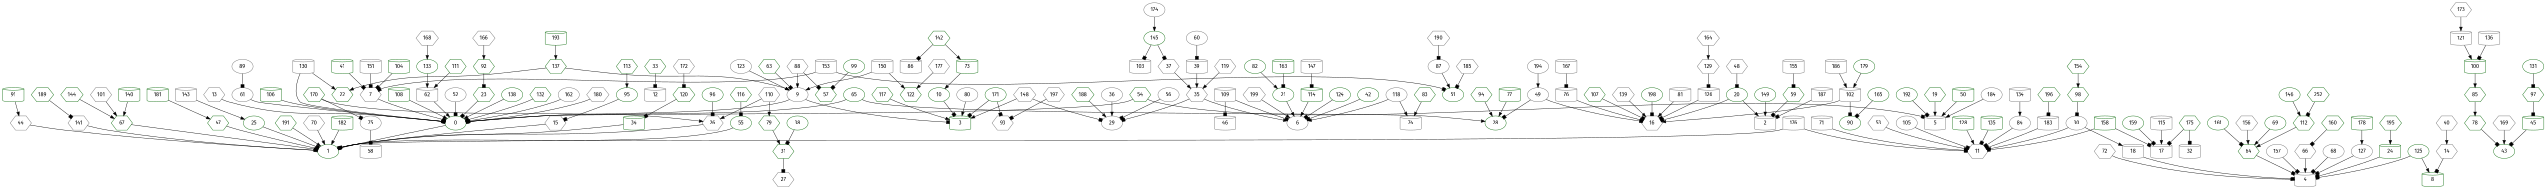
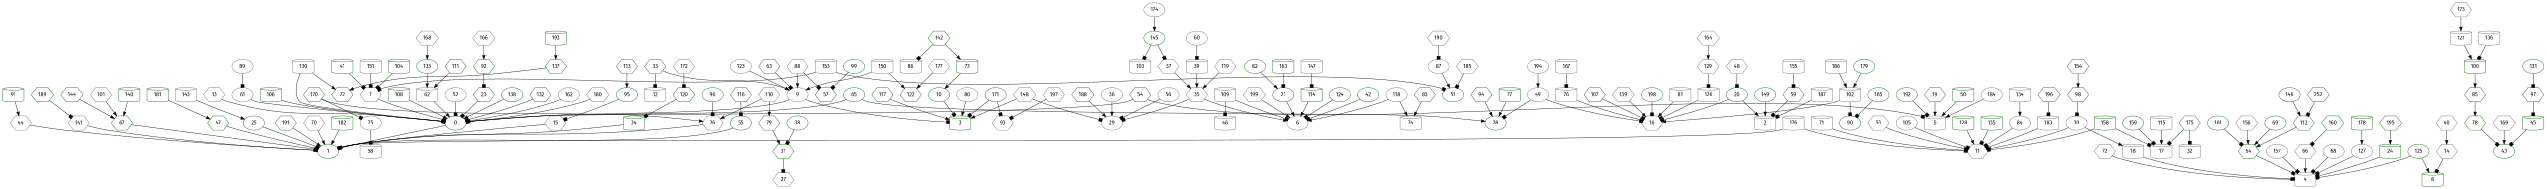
edge "137" -> "9": now "33" -> "9"
